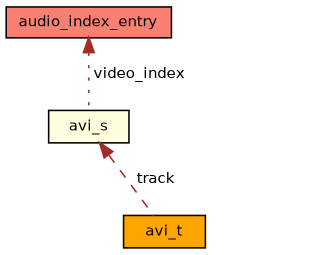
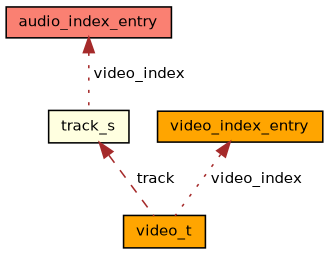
node "avi_s": label "avi_s" -> "track_s"
node "video_index_entry": added
node "avi_t": label "avi_t" -> "video_t"
